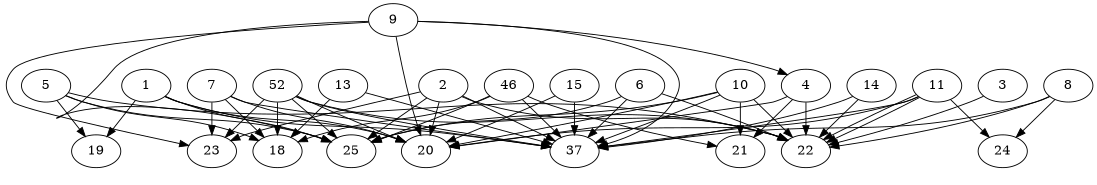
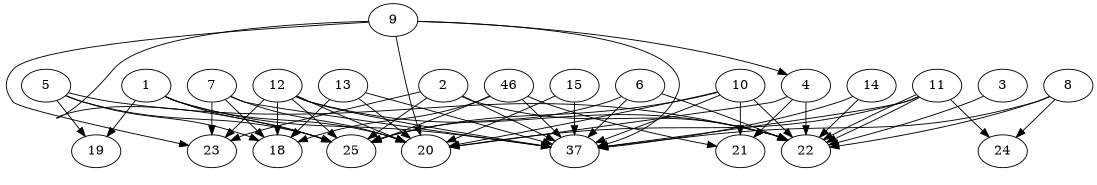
node "52": label "52" -> "12"
edge "2" -> "20": now "13" -> "20"
